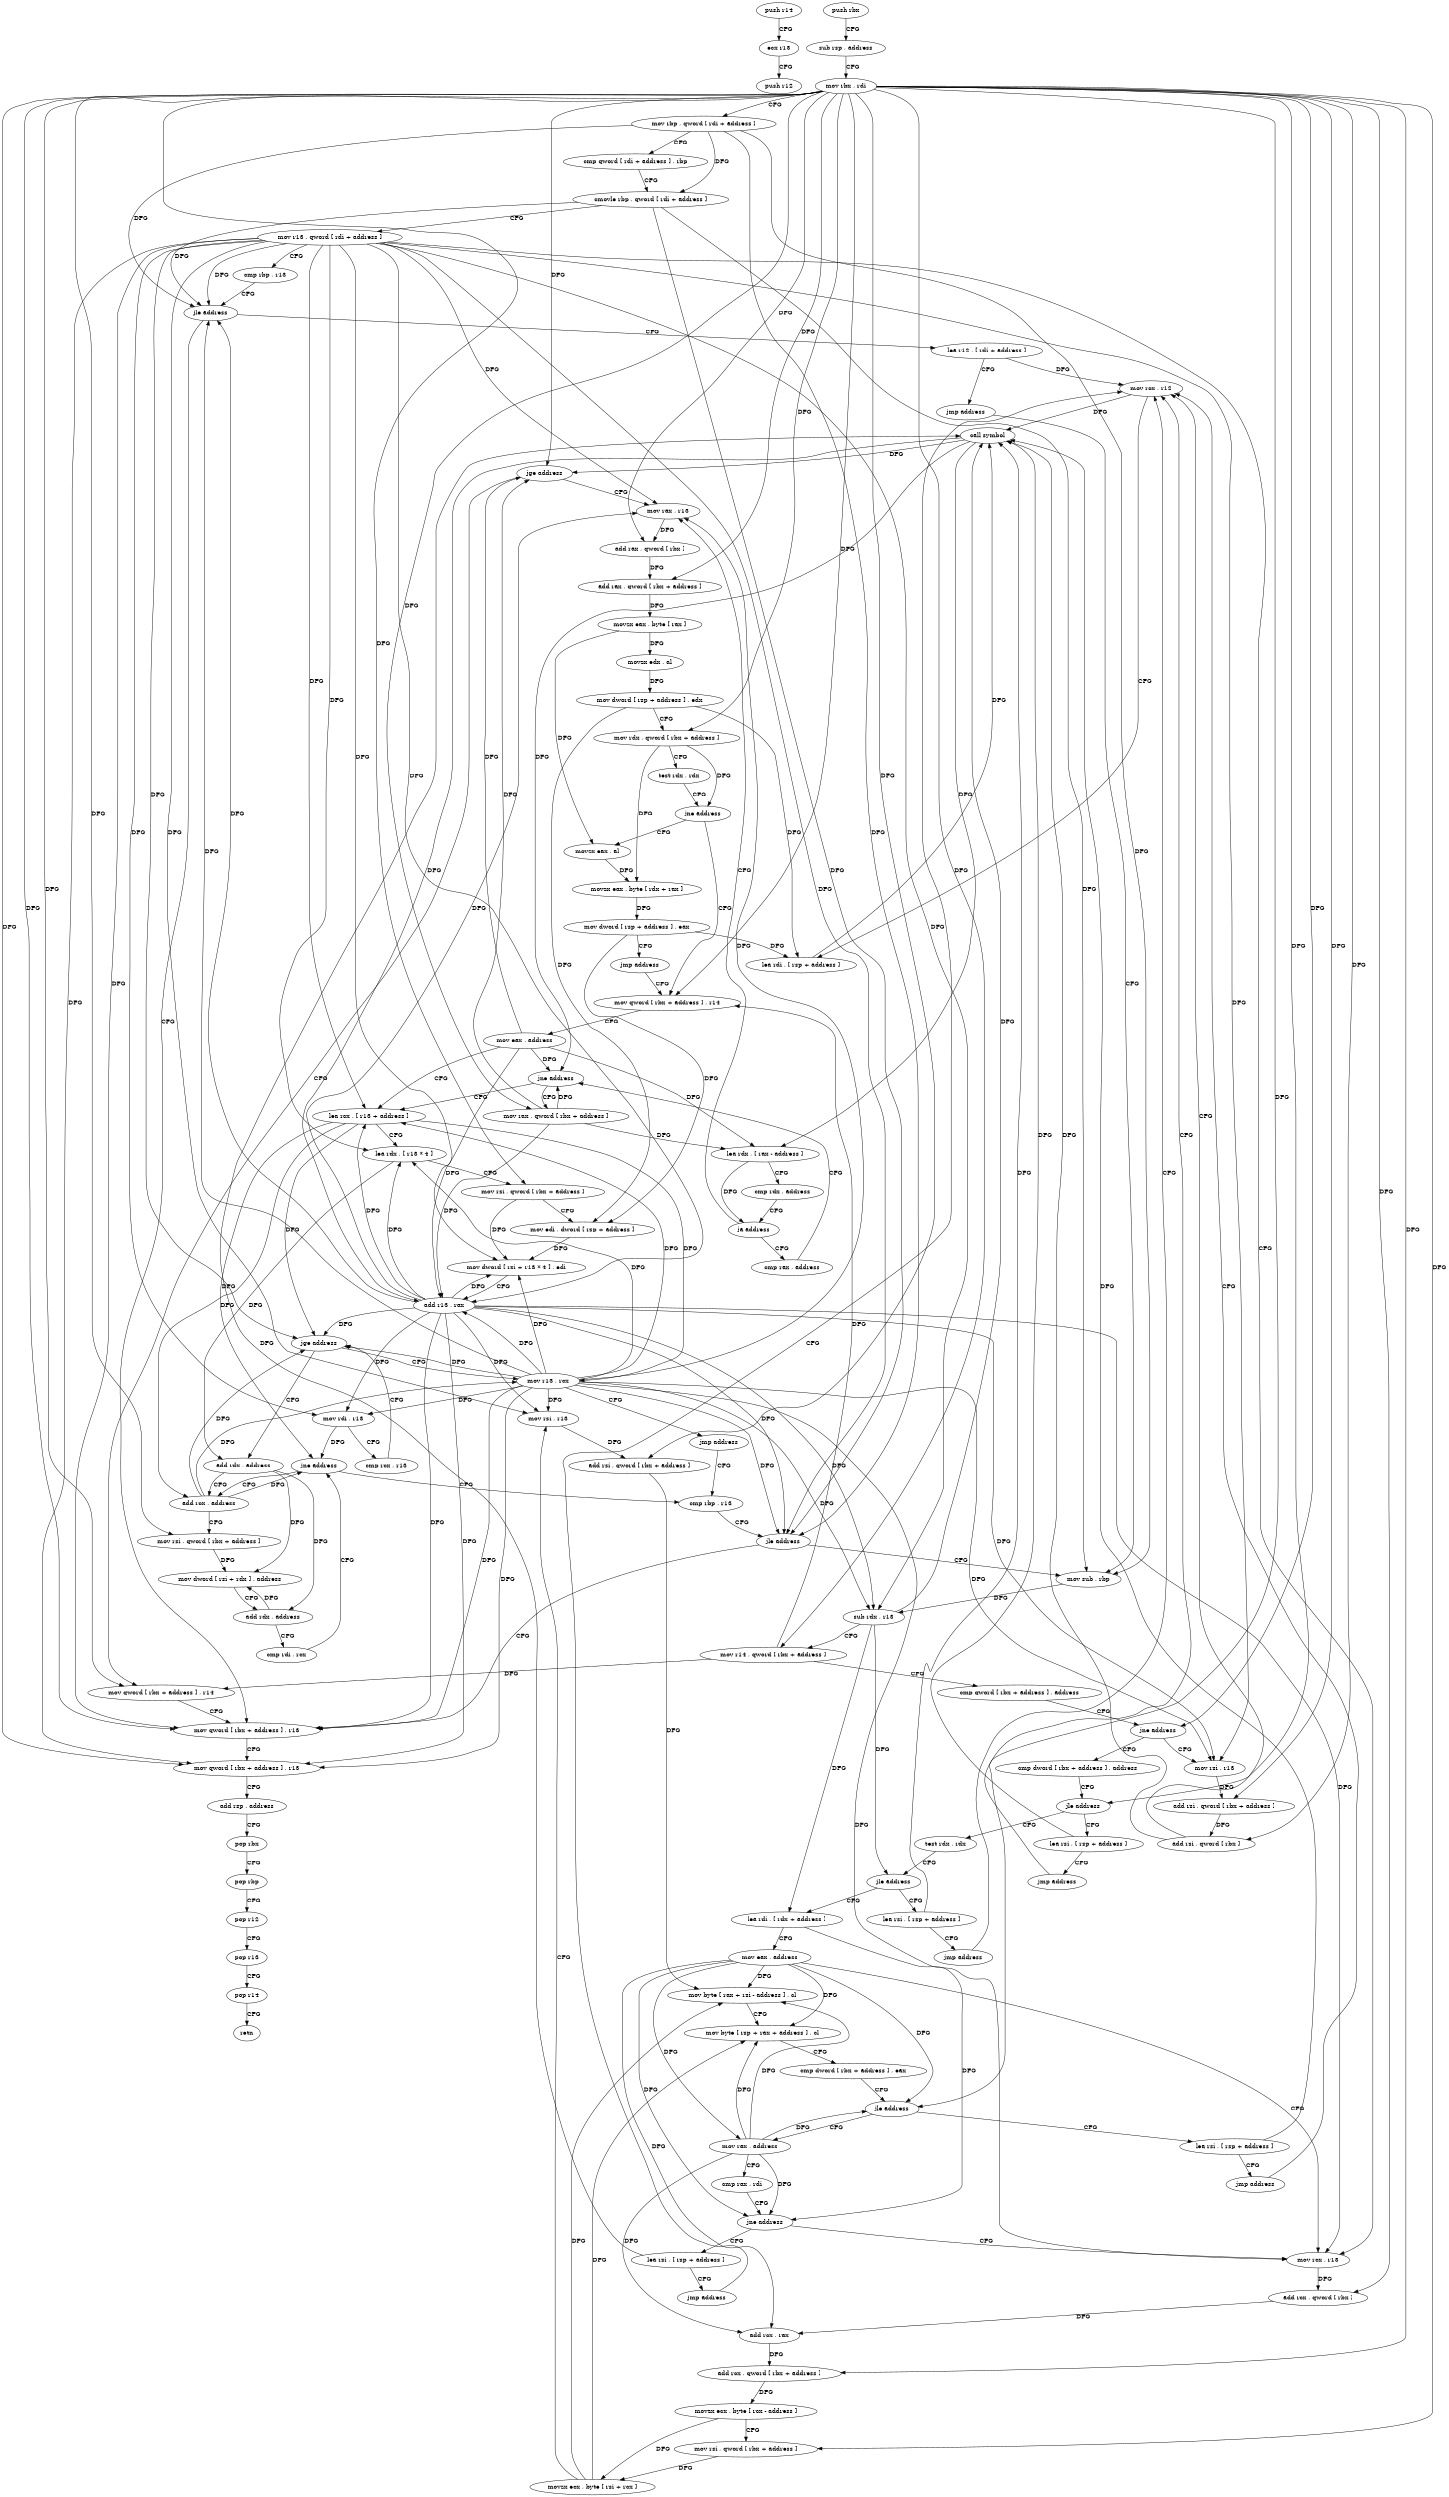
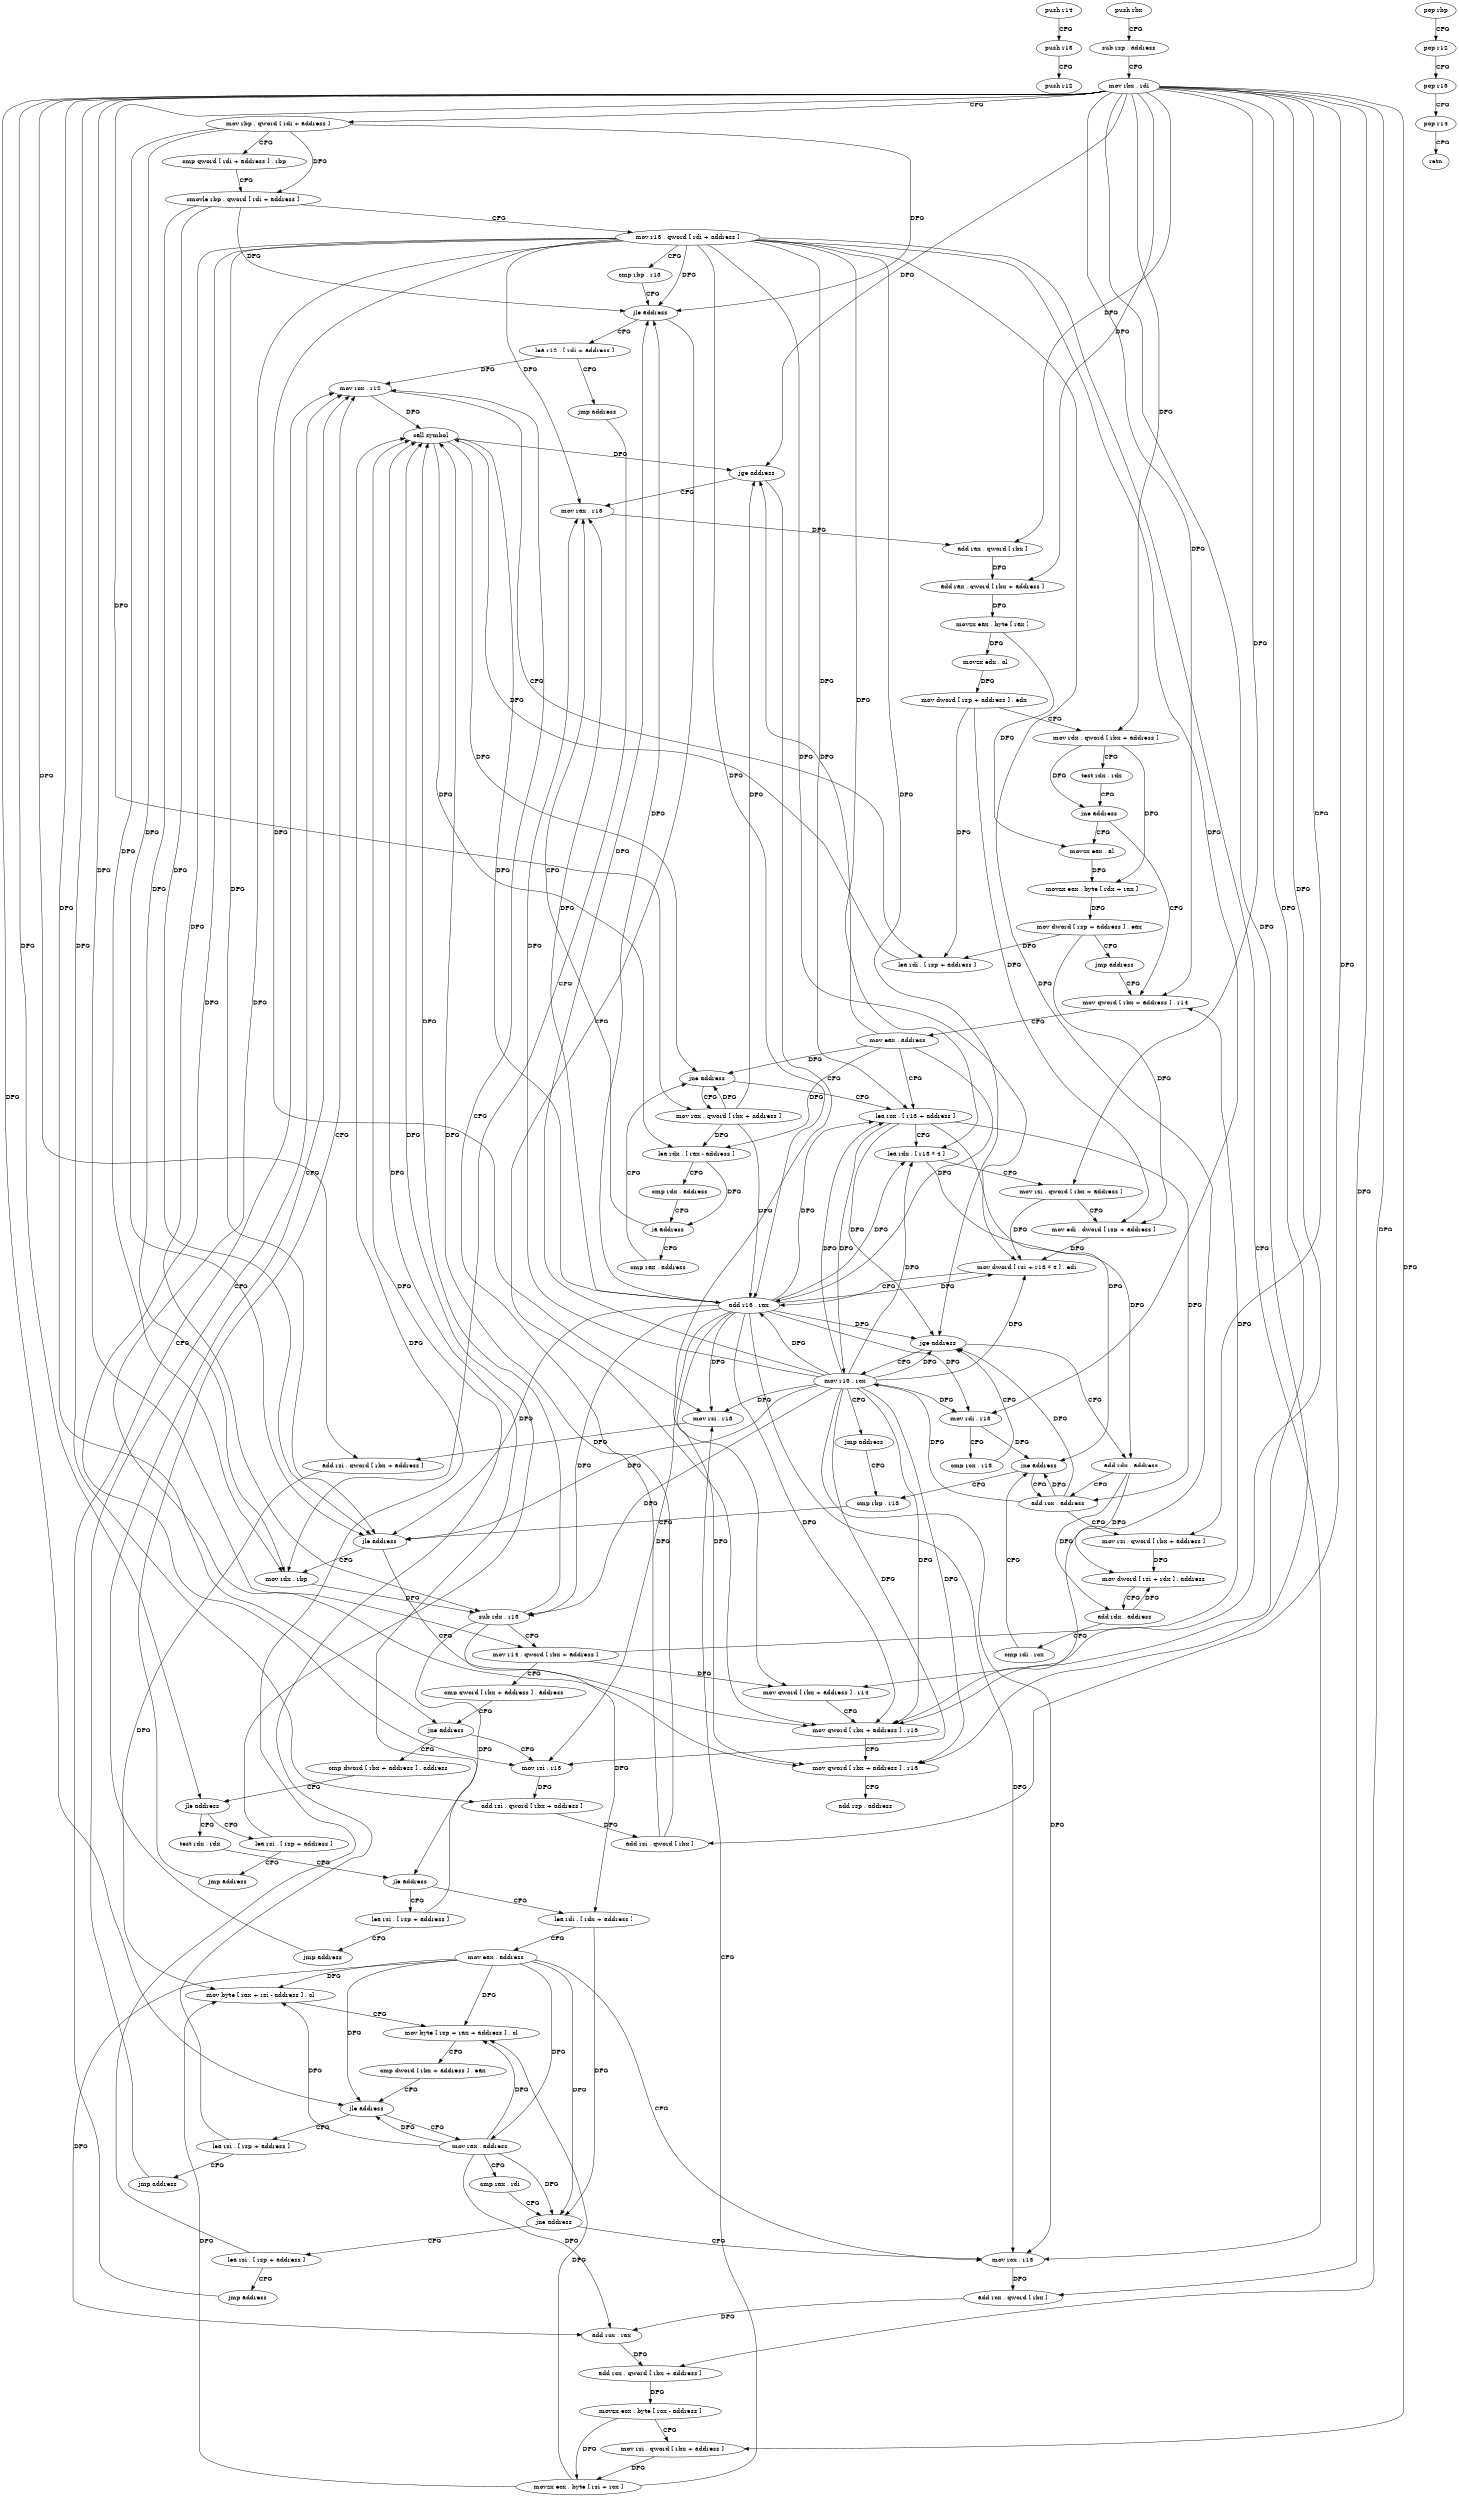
node "ecx r13": label "ecx r13" -> "push r13"
node "mov sub , rbp": label "mov sub , rbp" -> "mov rdx , rbp"
node "pop rbx": removed
